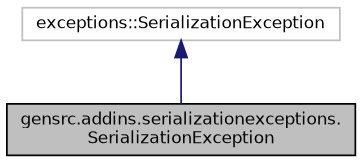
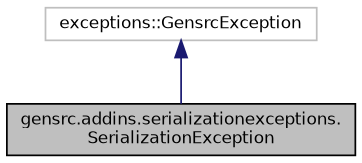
node "exceptions::SerializationException": label "exceptions::SerializationException" -> "exceptions::GensrcException"
